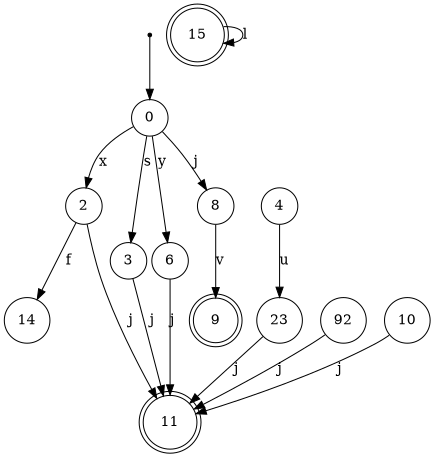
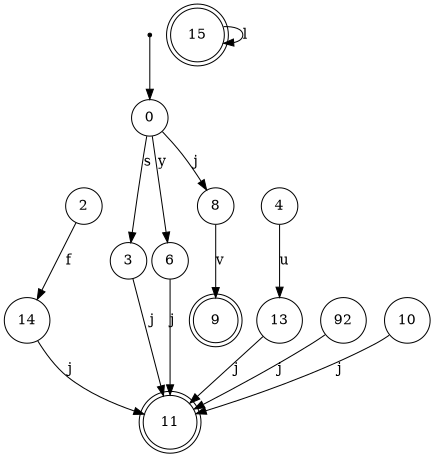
edge "0" -> "2": removed, label "x"
edge "2" -> "11": now "14" -> "11"
node "23": label "23" -> "13"
